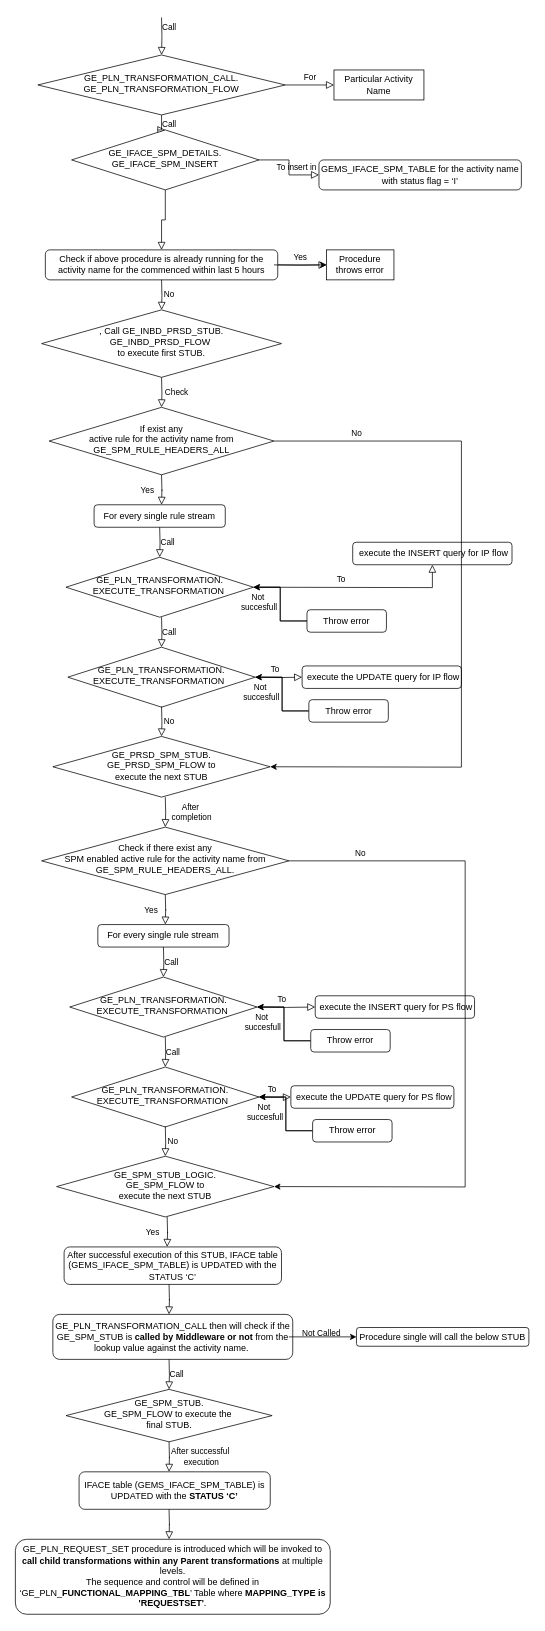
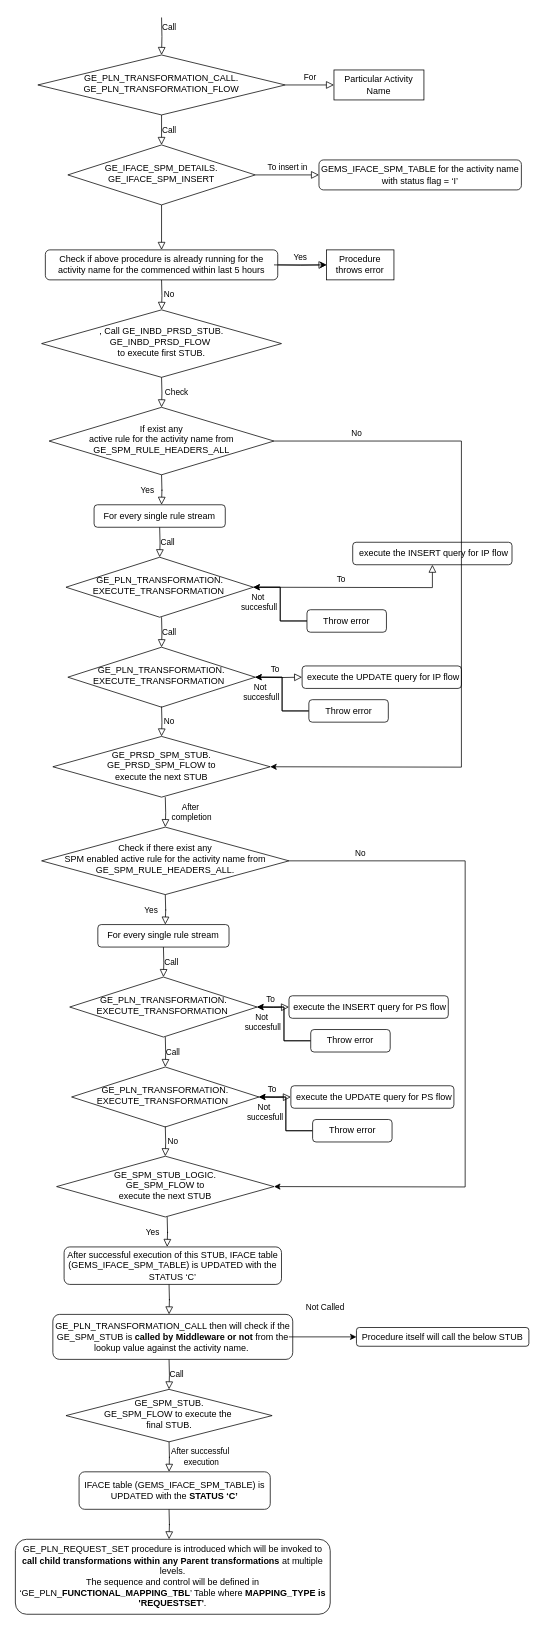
node "GE_IFACE_SPM_DETAILS. GE_IFACE_SPM_INSERT": moved (165, 159) -> (162, 174)
node "execute the INSERT query for PS flow": moved (395, 1007) -> (369, 1007)
node "Not Called": moved (321, 1333) -> (325, 1307)
node "Procedure single will call the below STUB": label "Procedure single will call the below STUB" -> "Procedure itself will call the below STUB"
